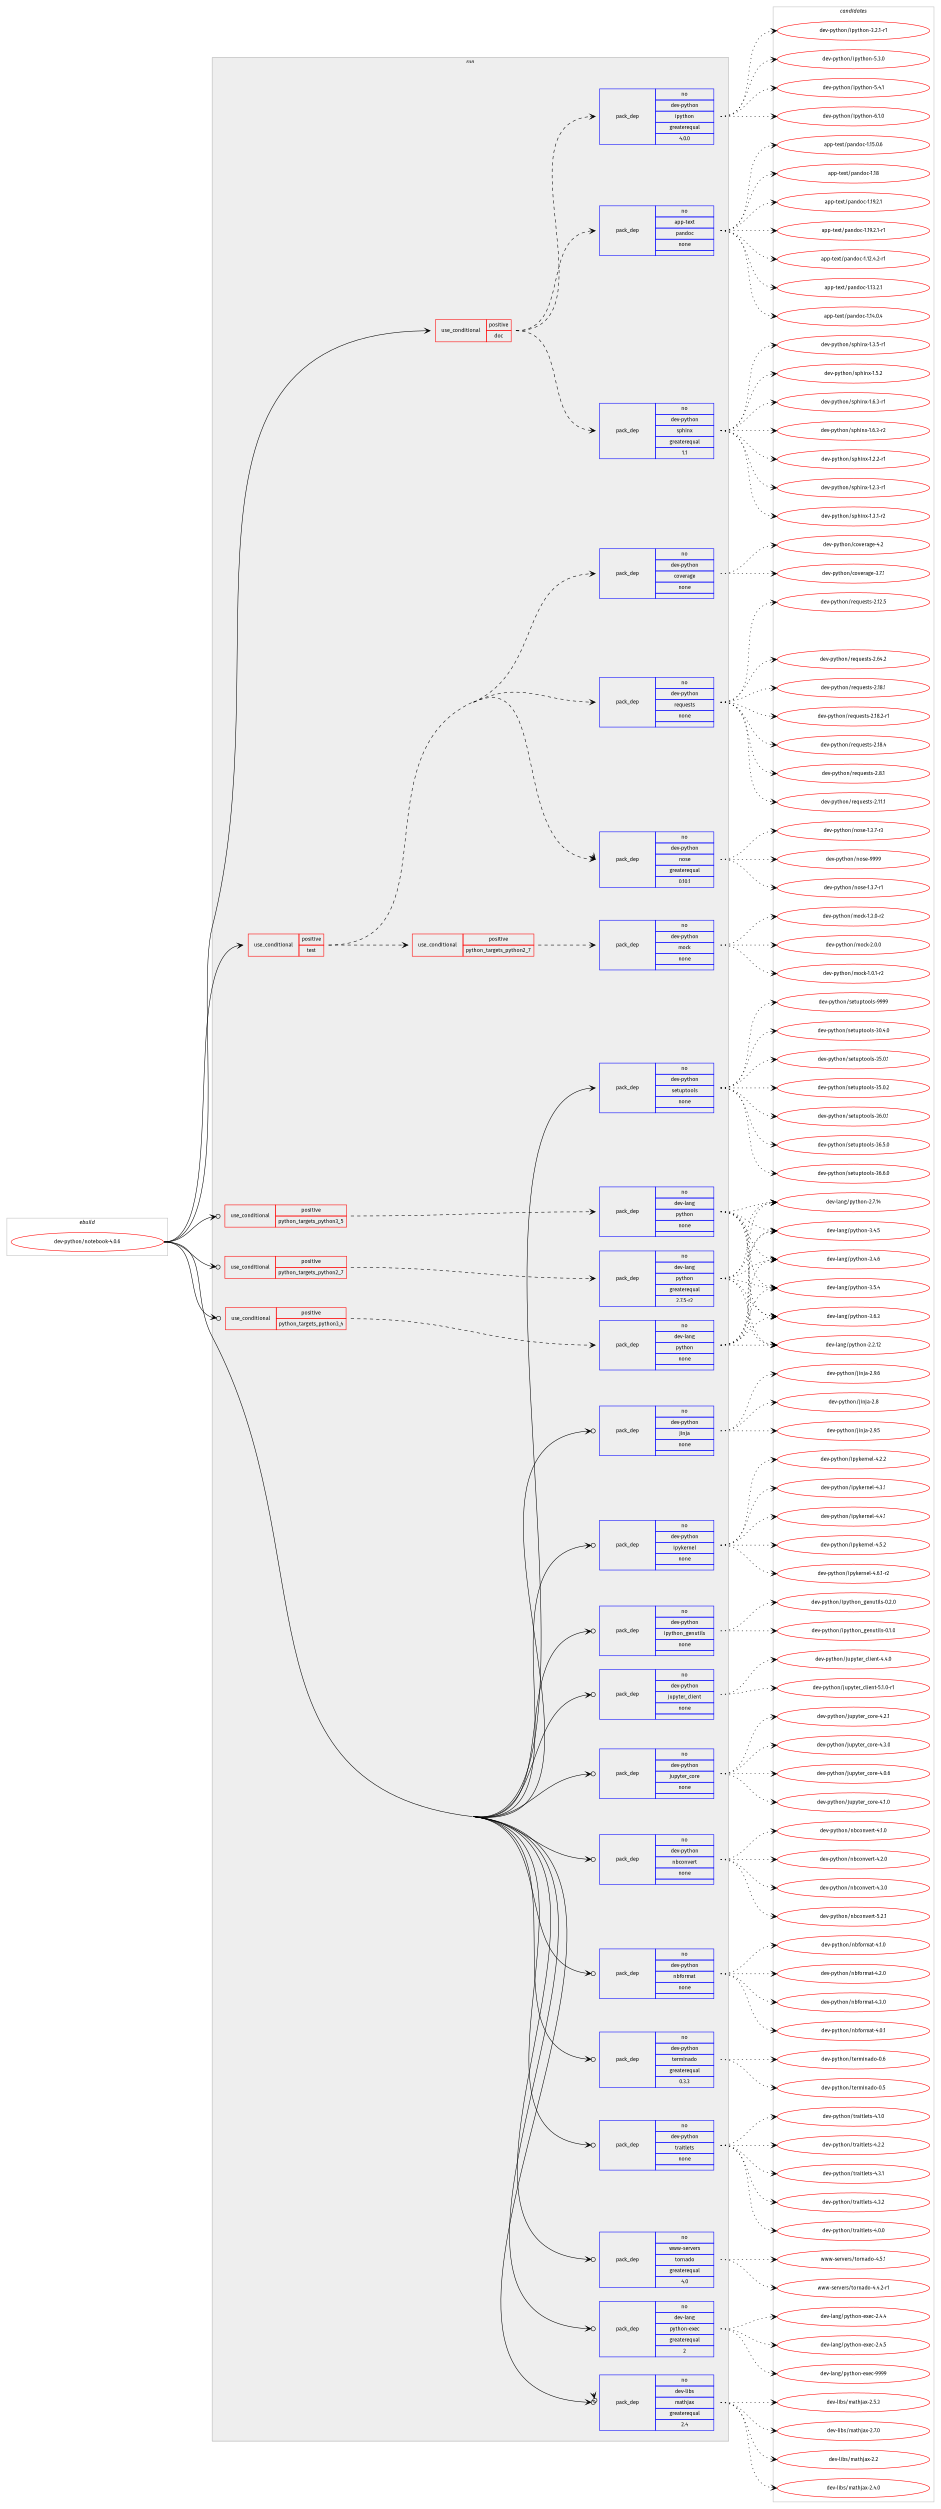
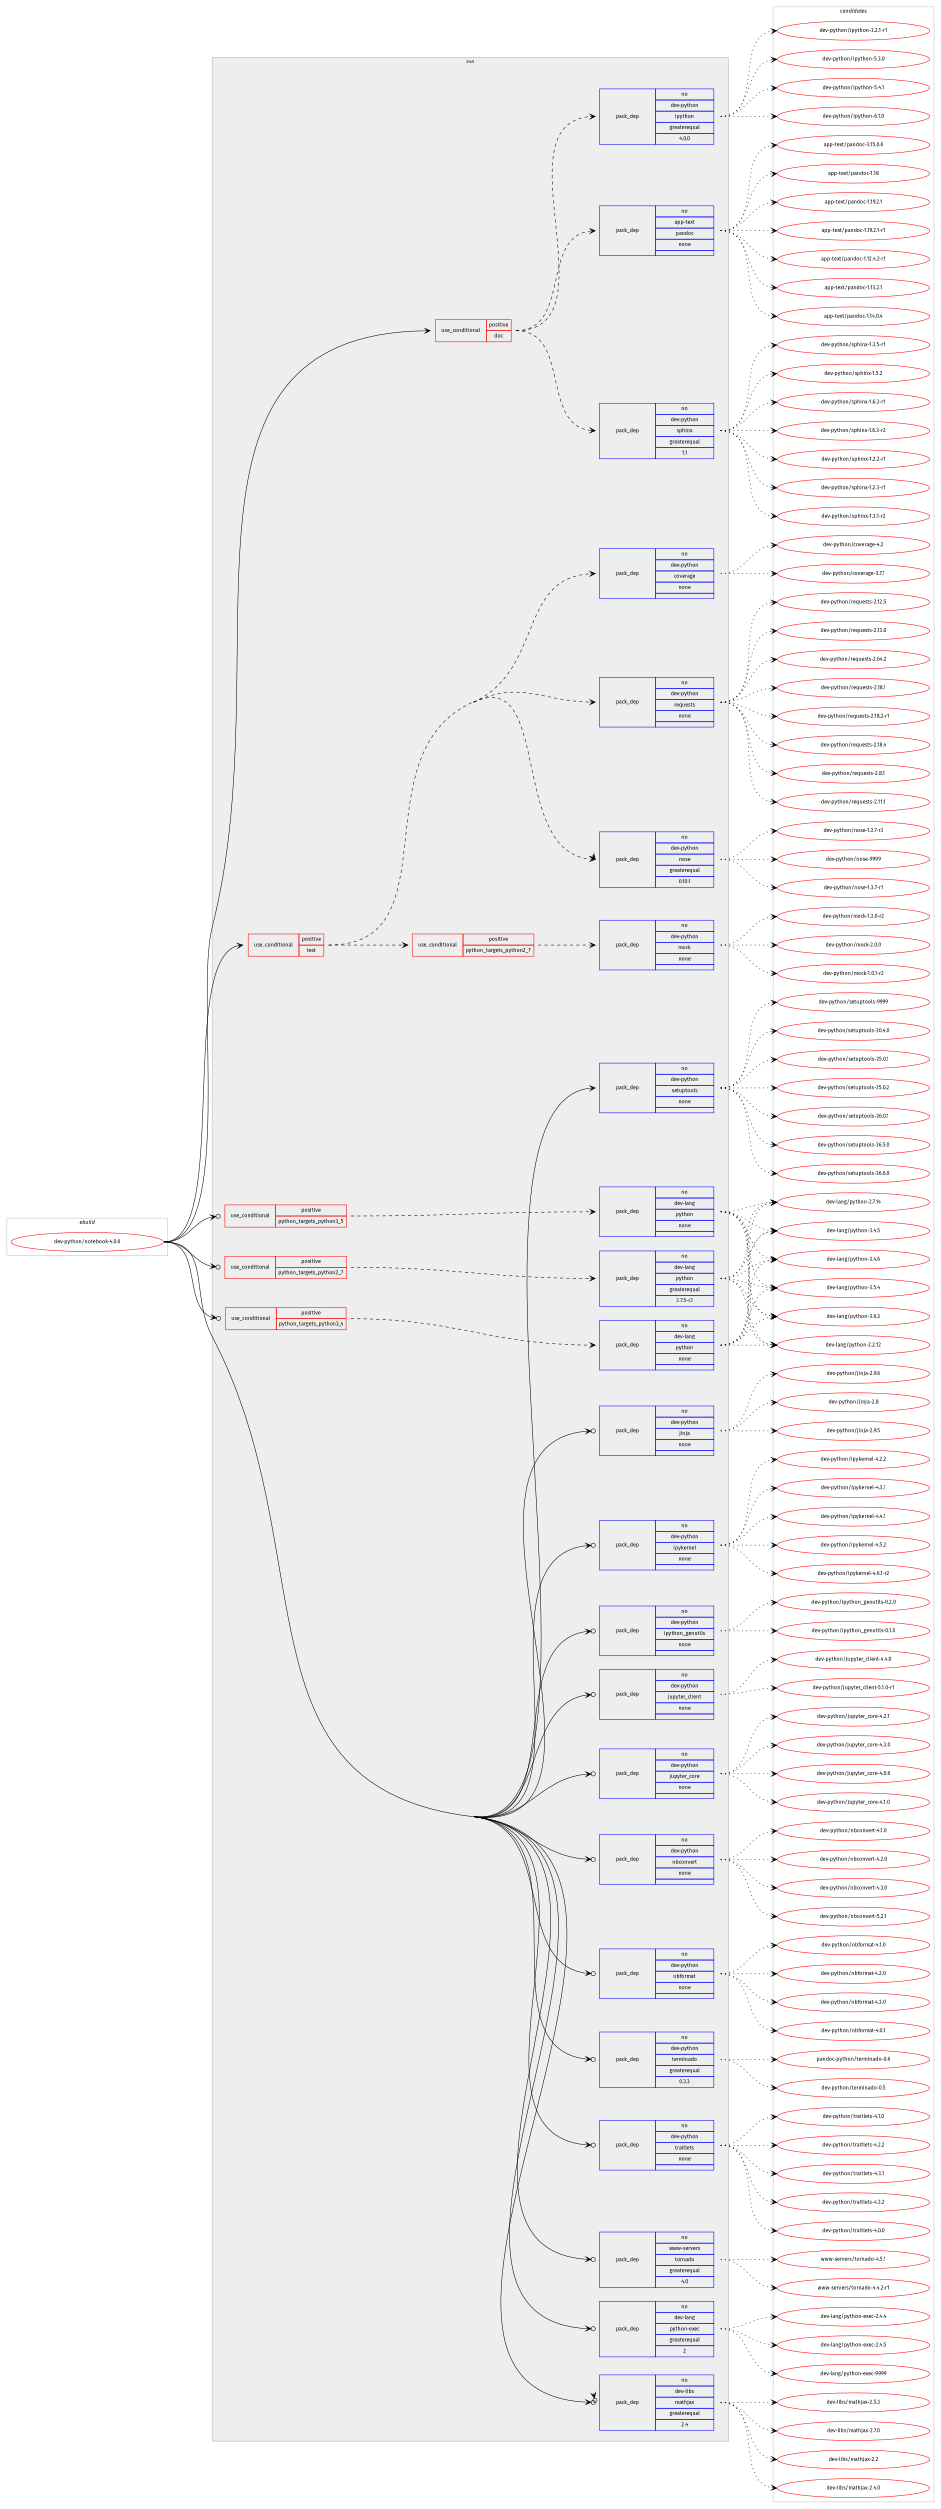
node "app-text/pandoc-1.15.0.6": label "app-text/pandoc-1.15.0.6" -> "app-text/pandoc-3.15.0.6"
node "dev-python/requests-2.13.0": added
node "dev-python/terminado-0.6": label "dev-python/terminado-0.6" -> "pandoc-python/terminado-0.6"
